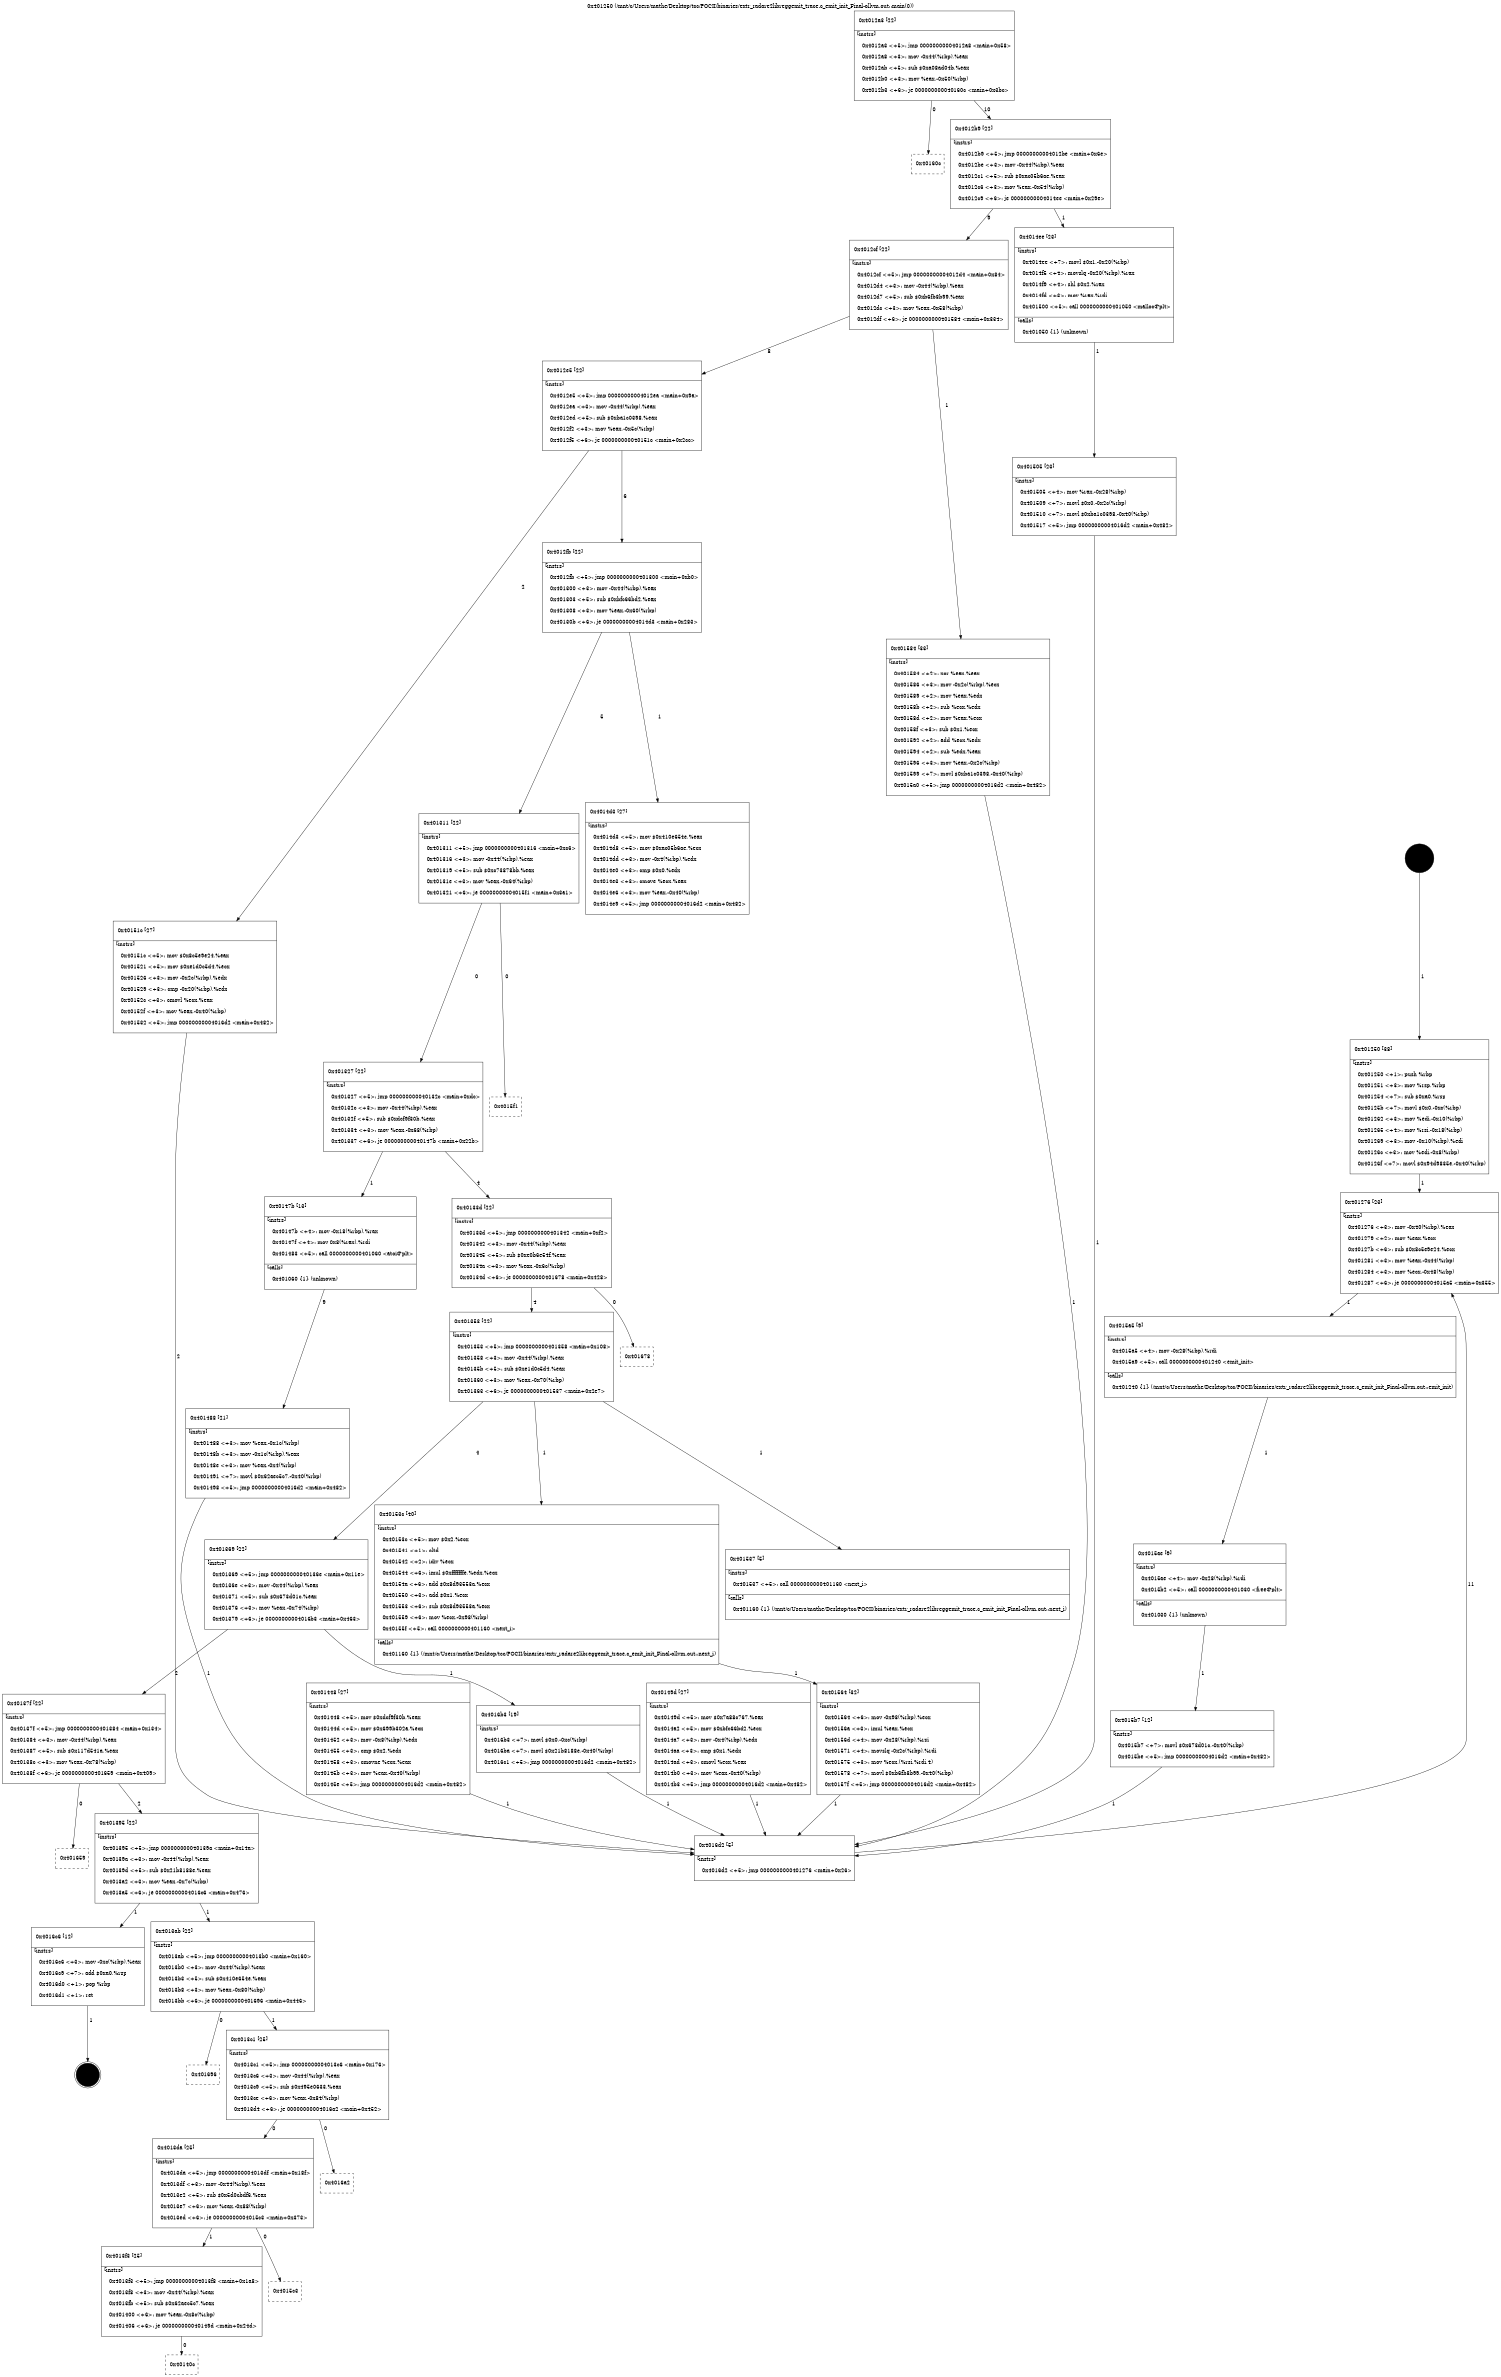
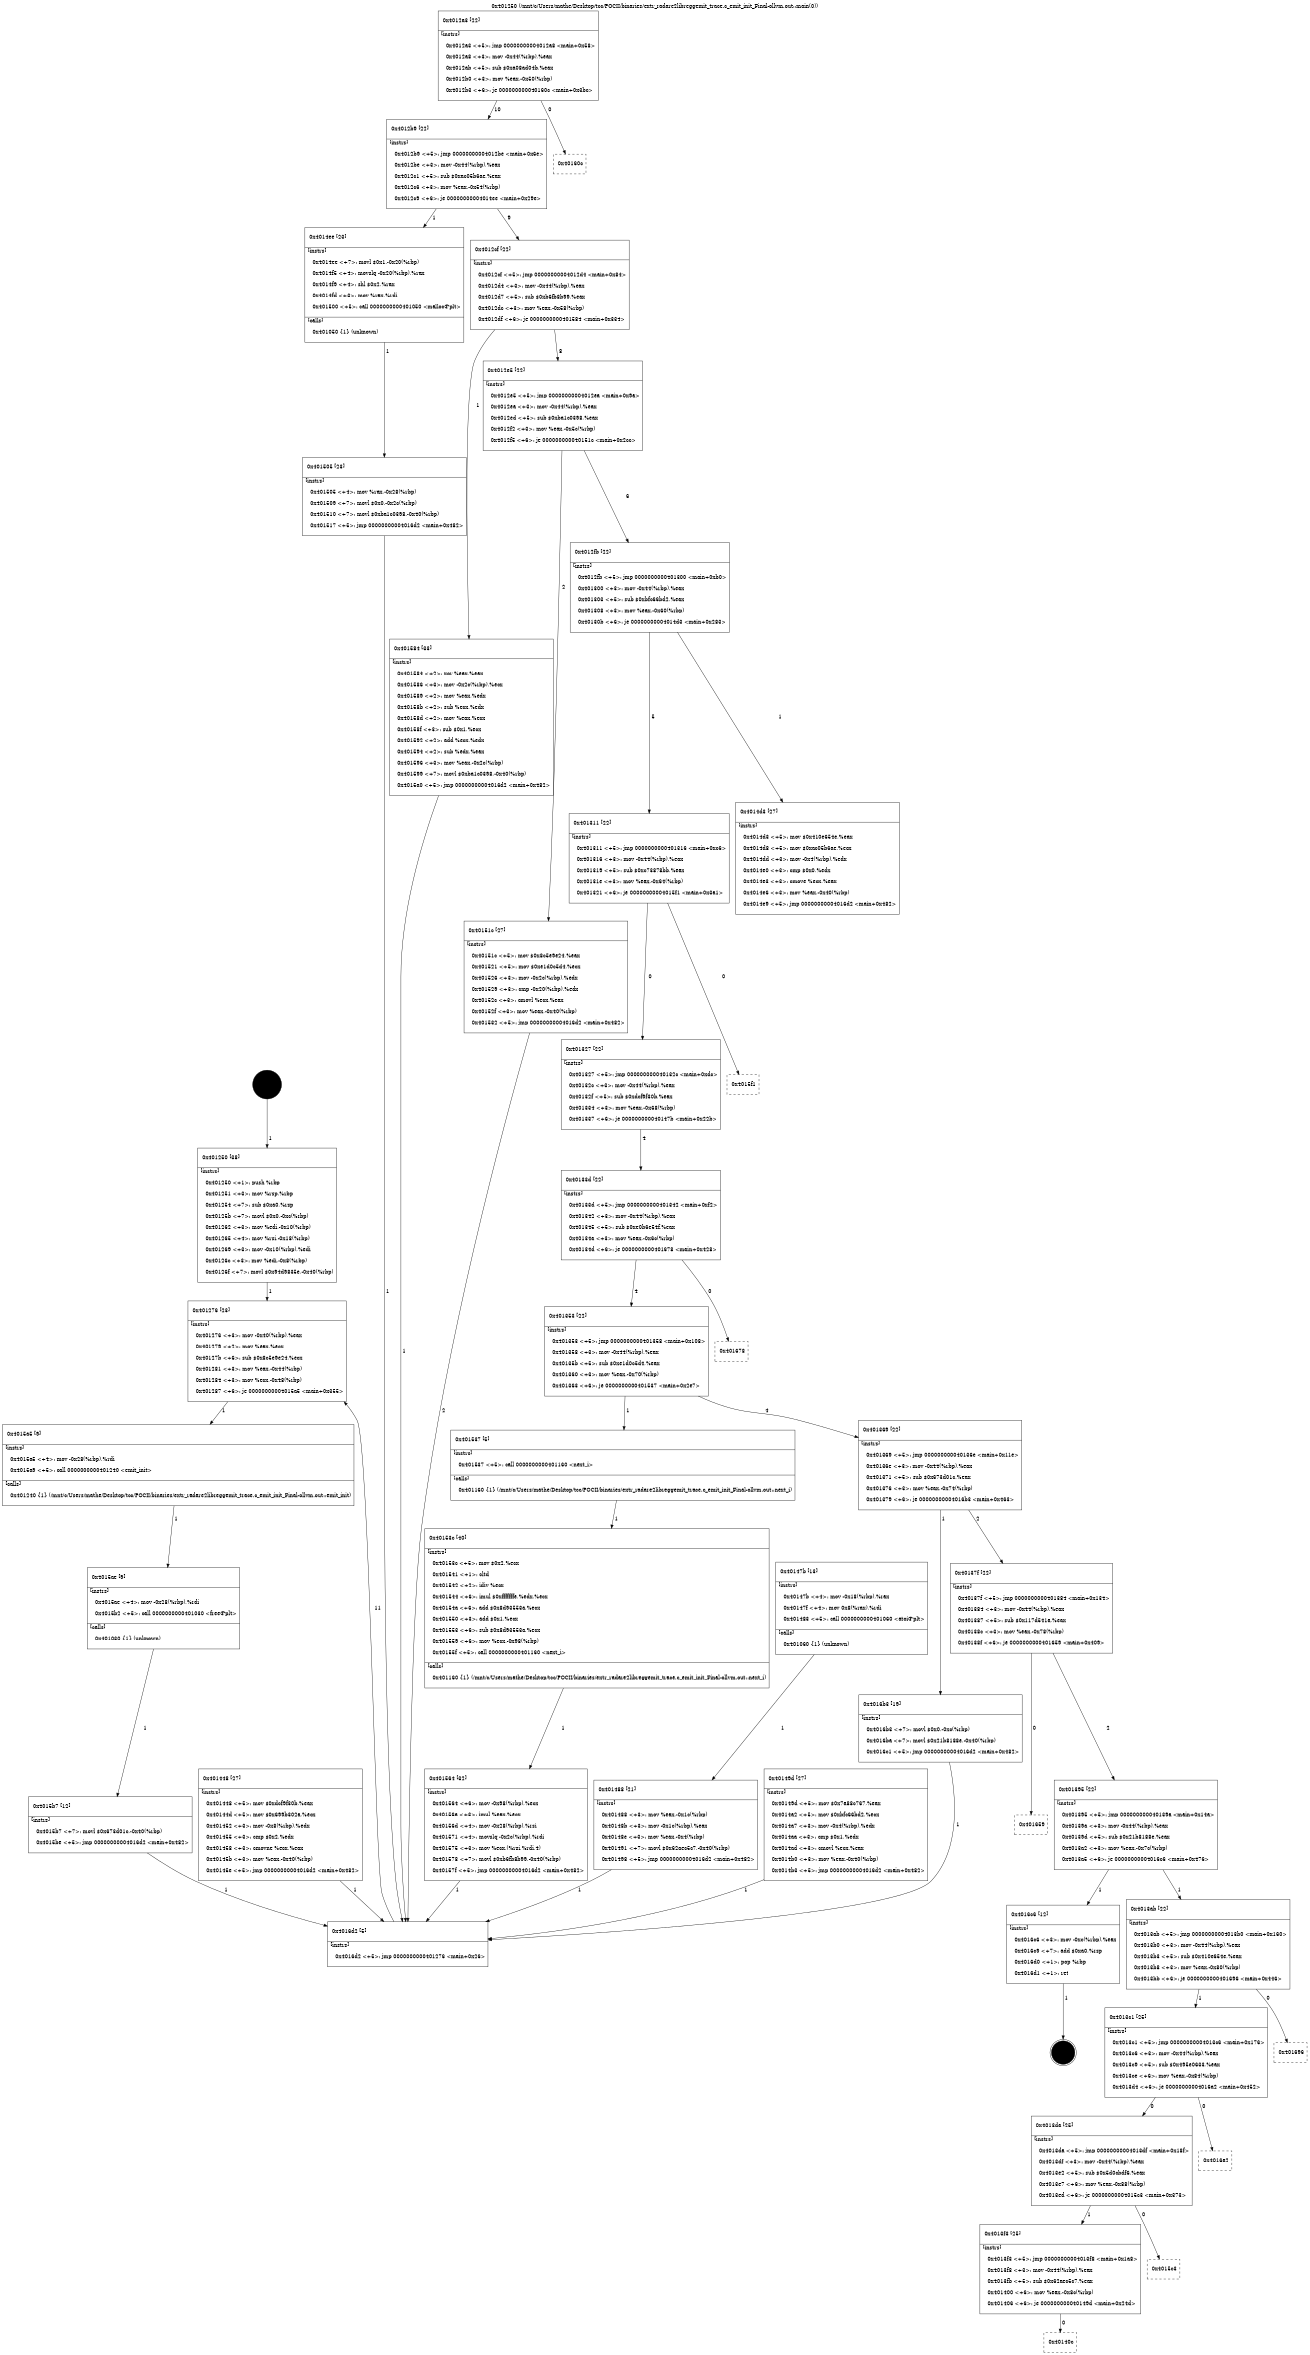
edge "0x401327 [22]" -> "0x40147b [13]": removed, label "1"
edge "0x40147b [13]" -> "0x401488 [21]": label " 9" -> " 1"
edge "0x401353 [22]" -> "0x40153c [40]": now "0x401537 [5]" -> "0x40153c [40]"
